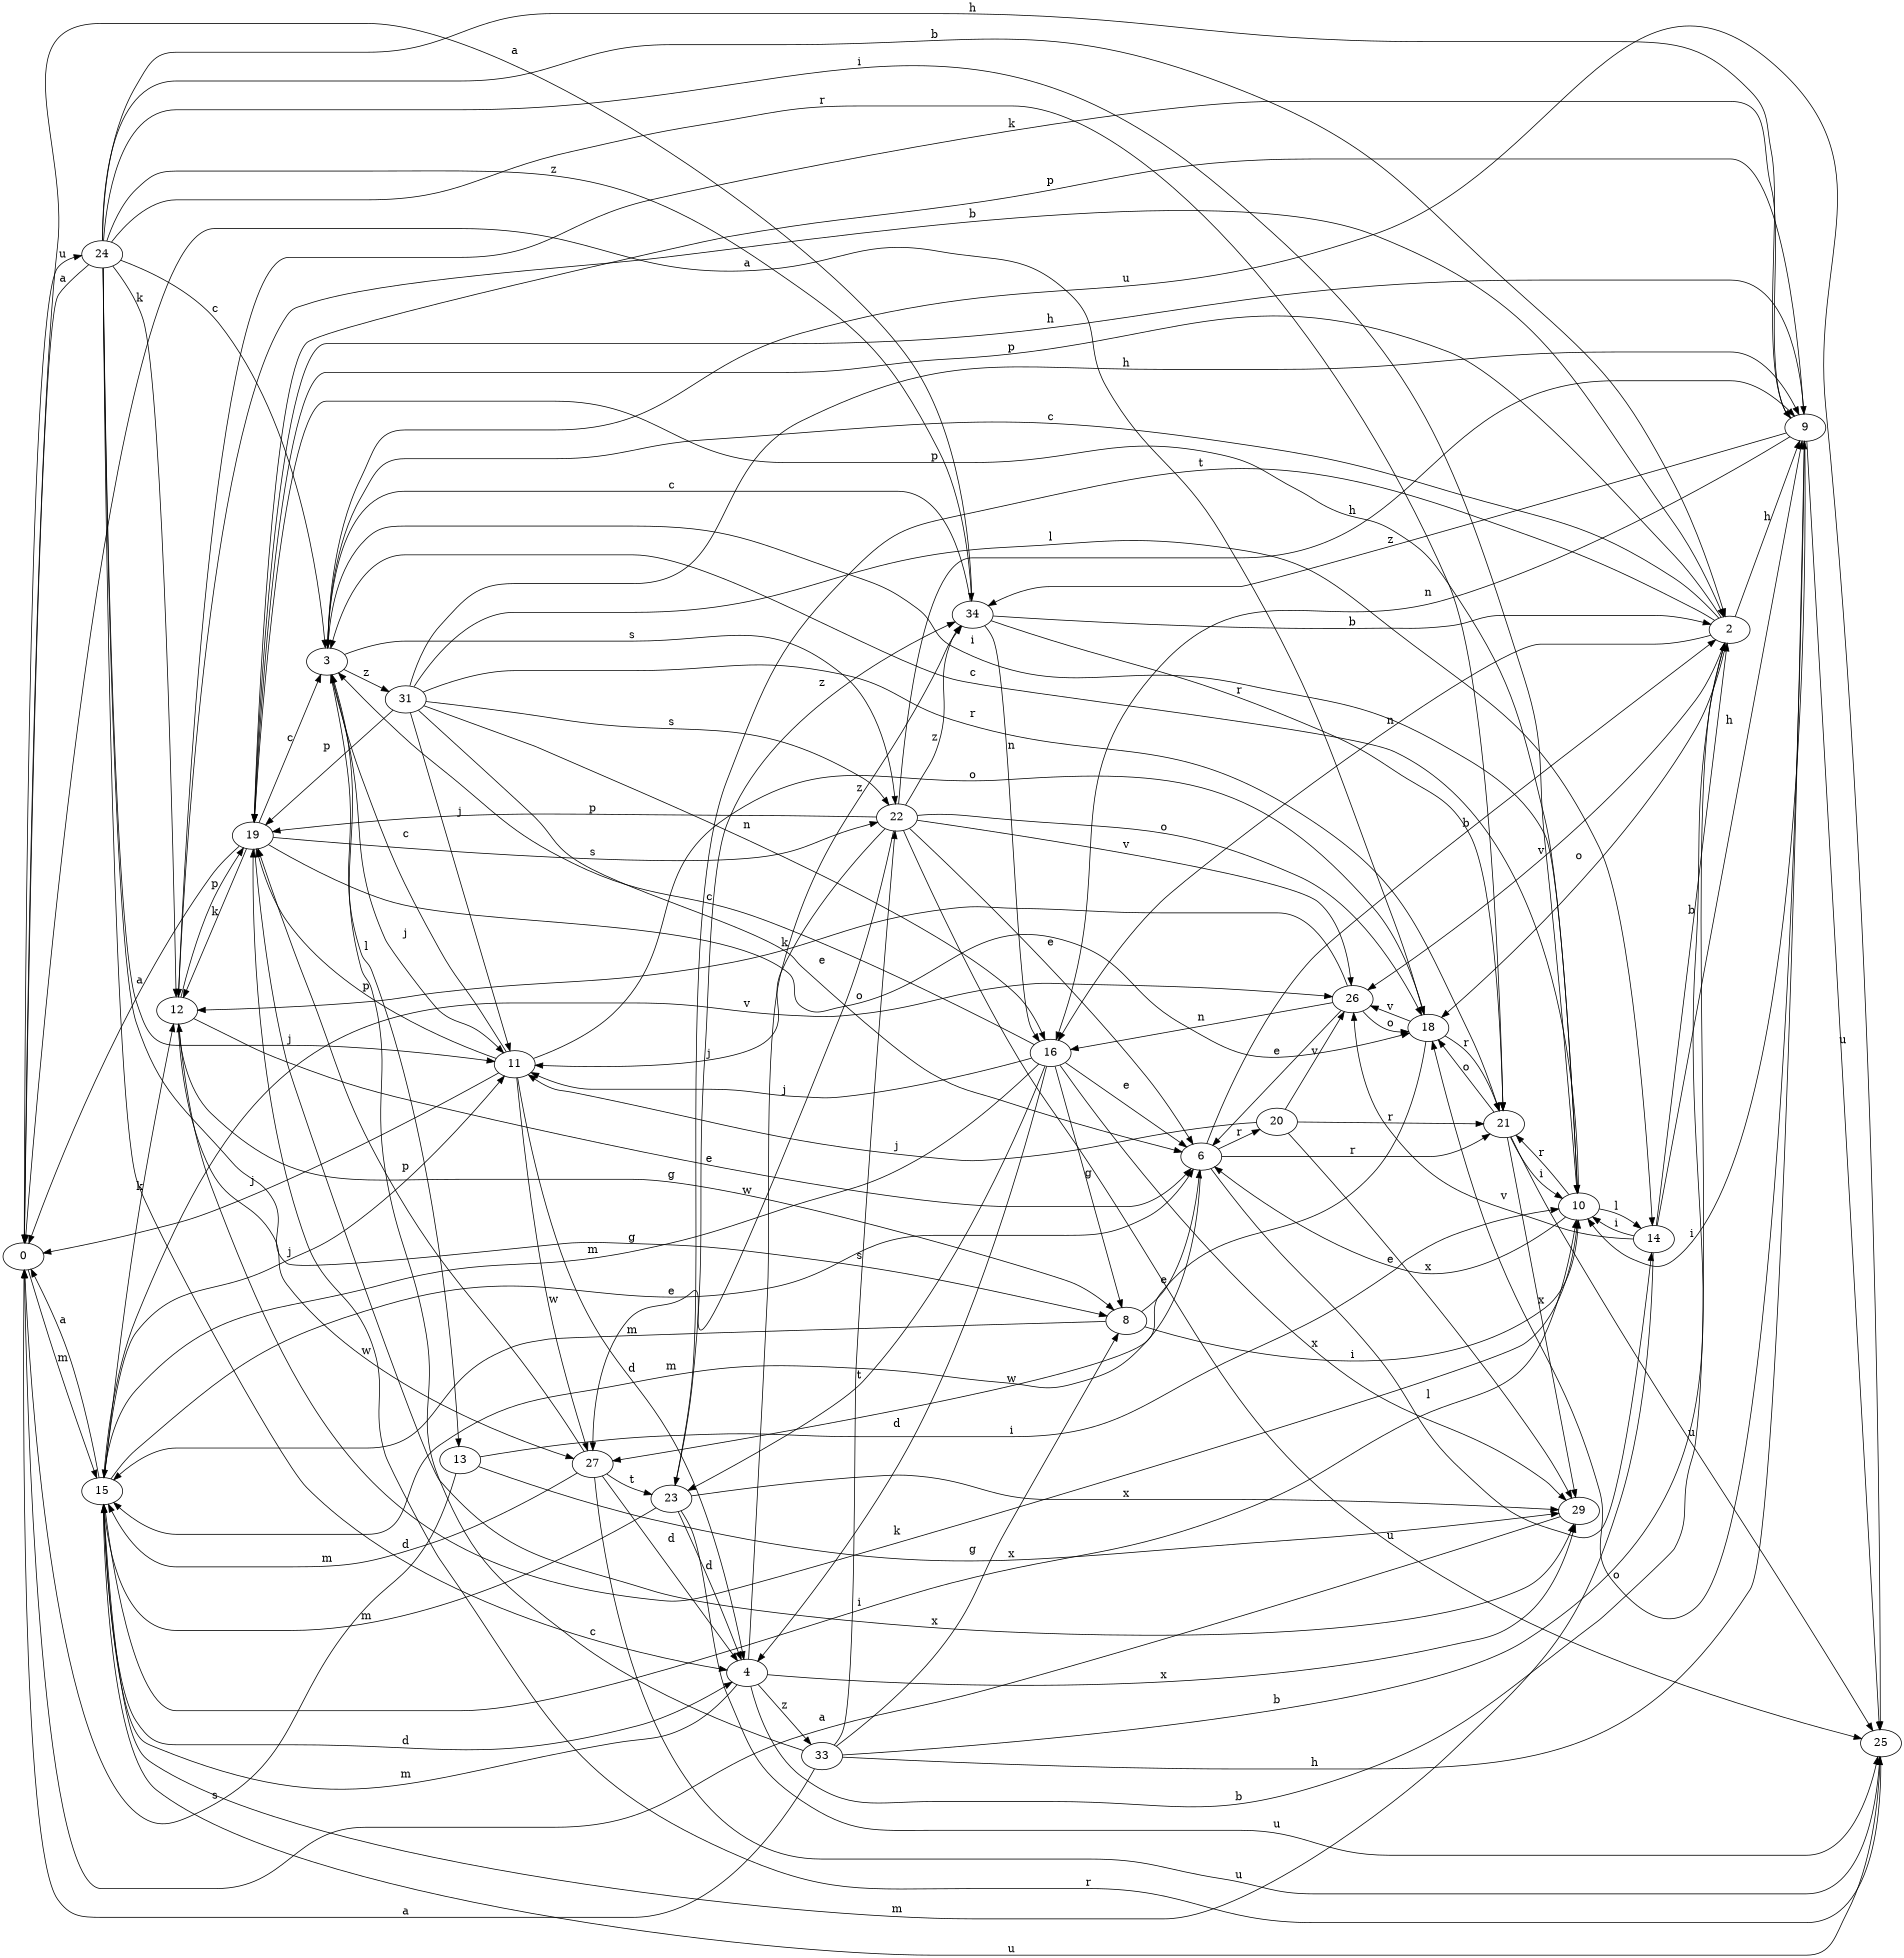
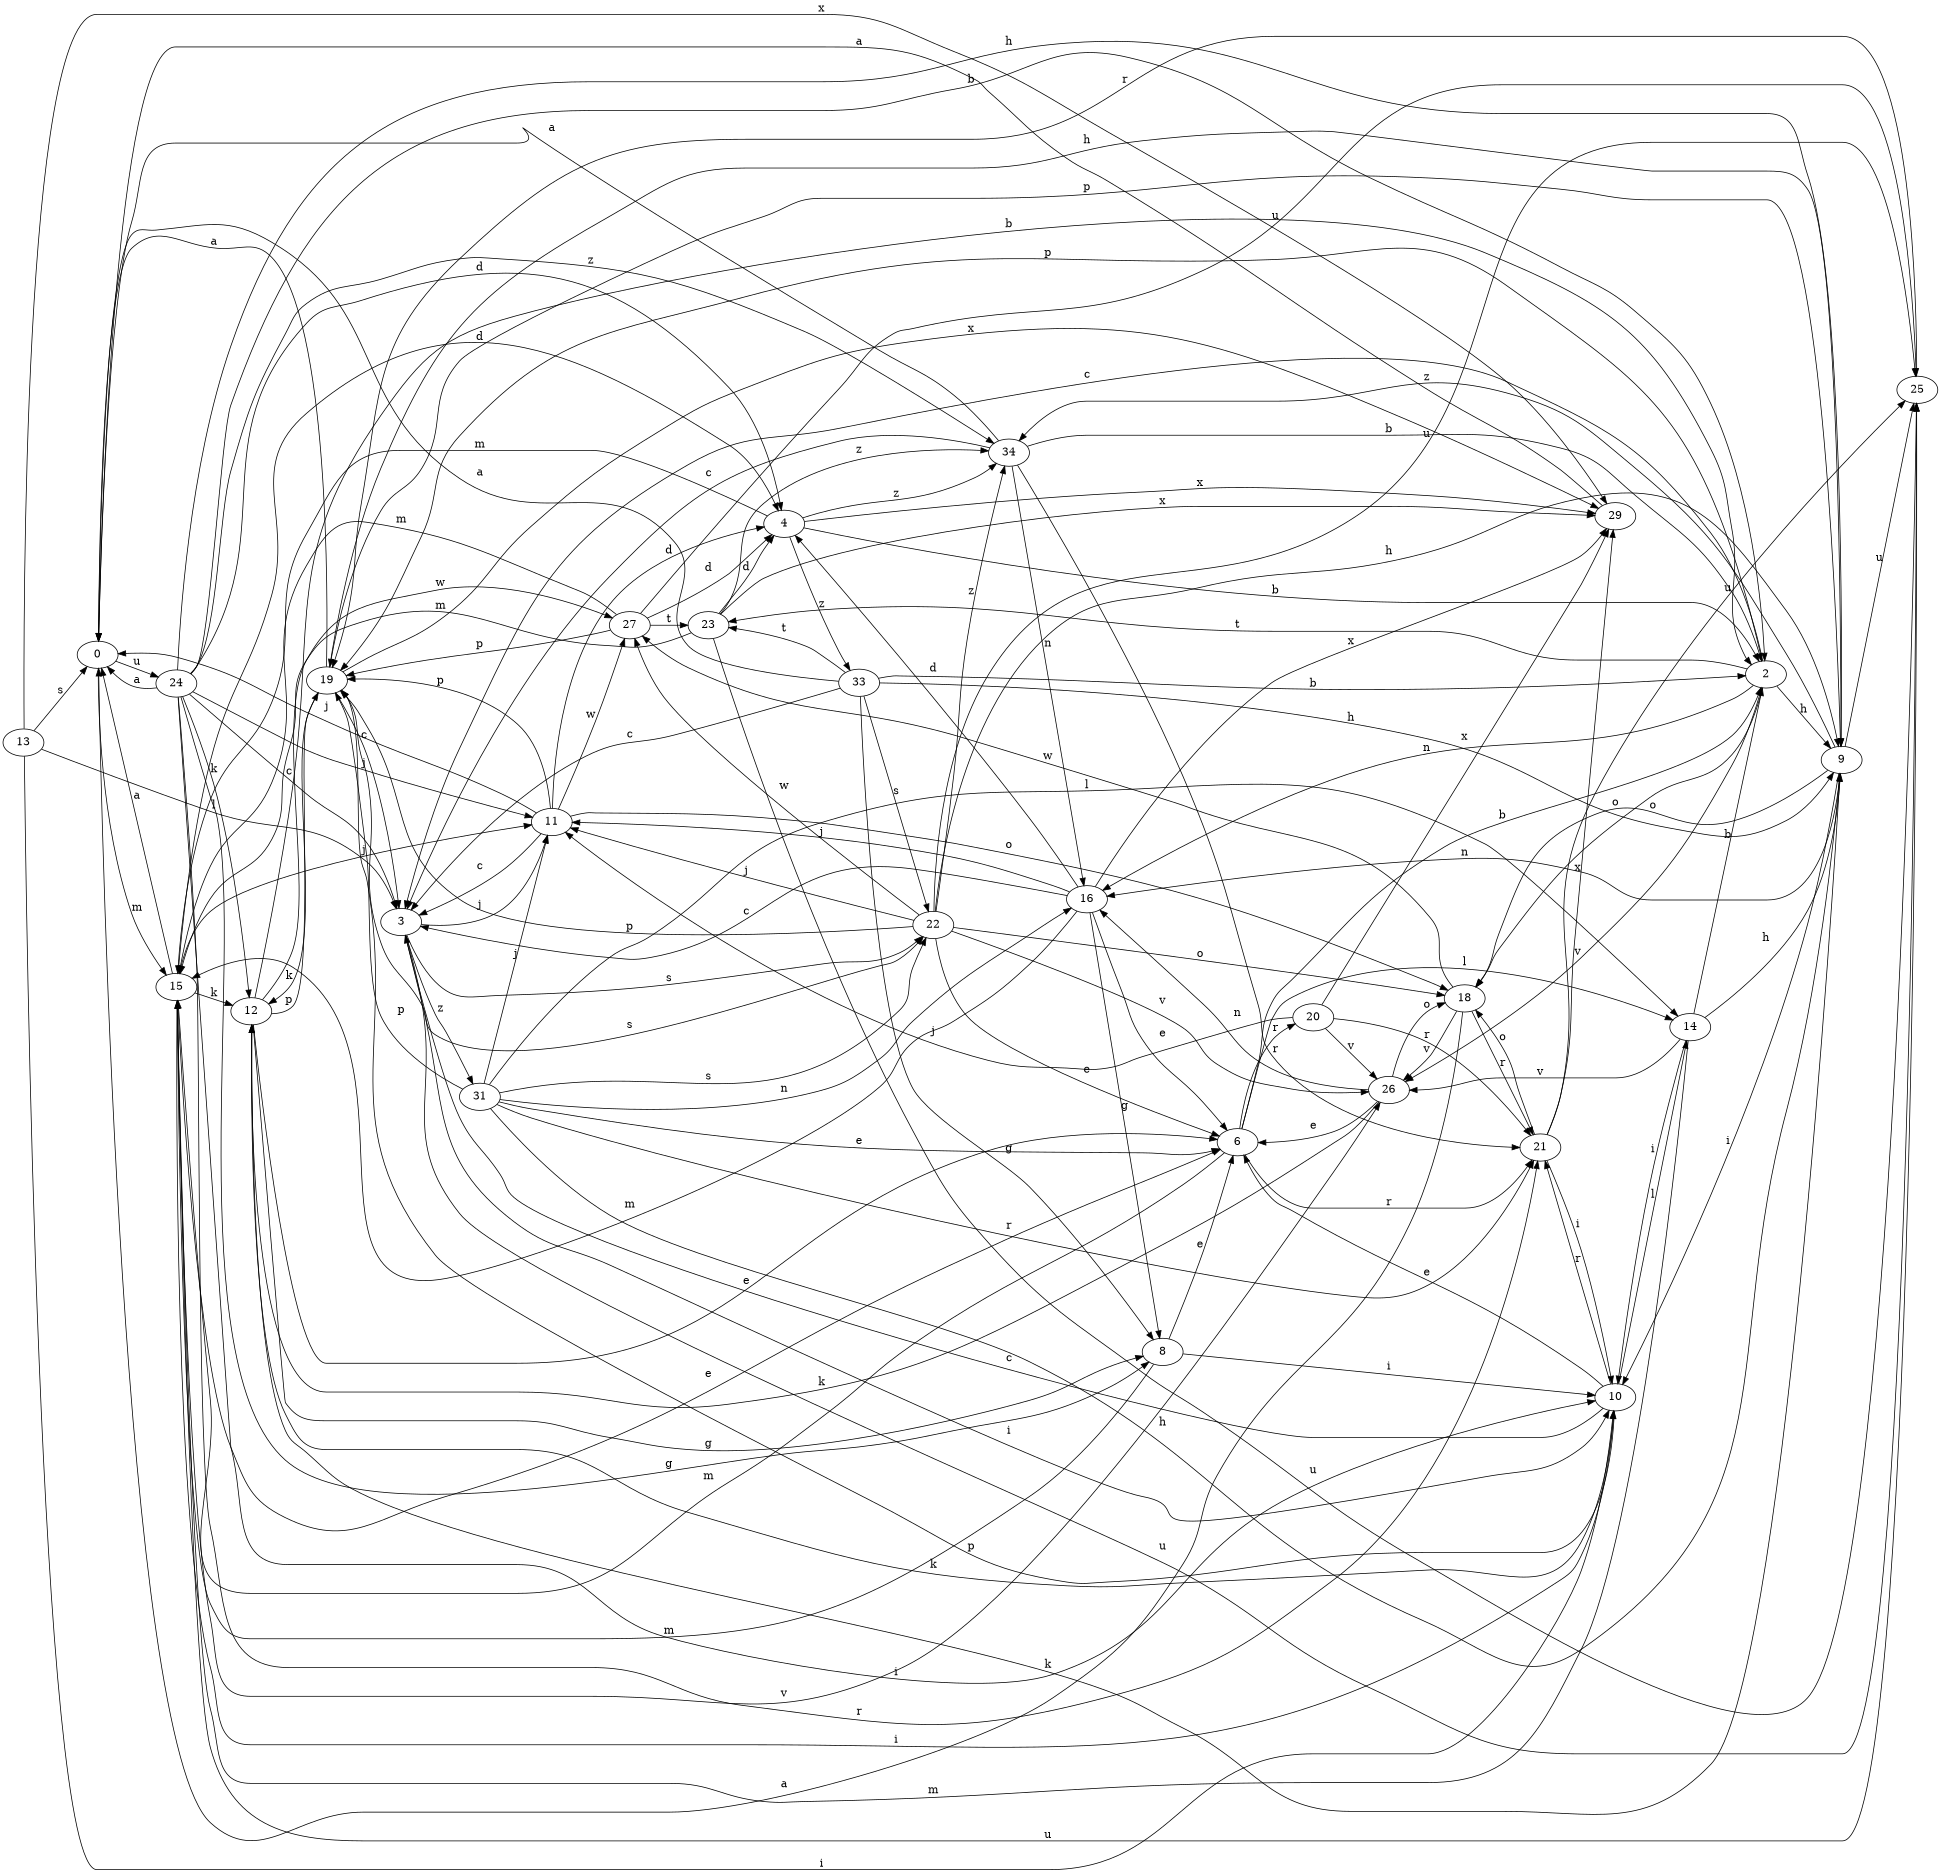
edge "19" -> "18": removed, label "o"
edge "3" -> "13": reversed
edge "16" -> "23": now "33" -> "23"
